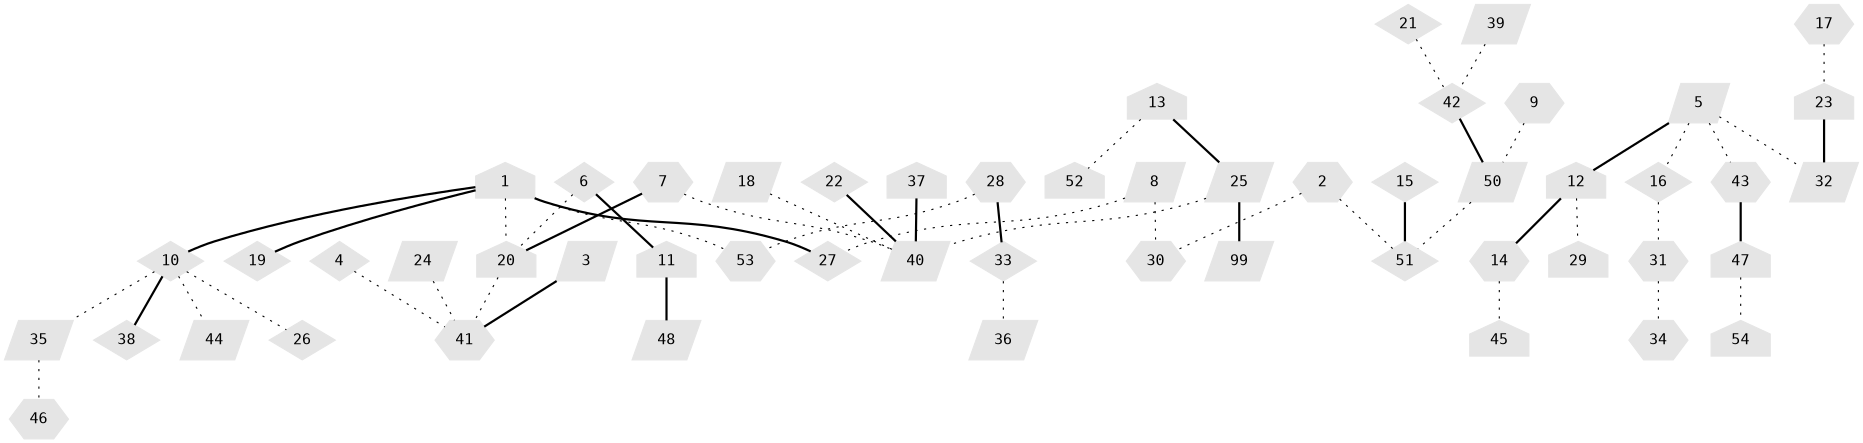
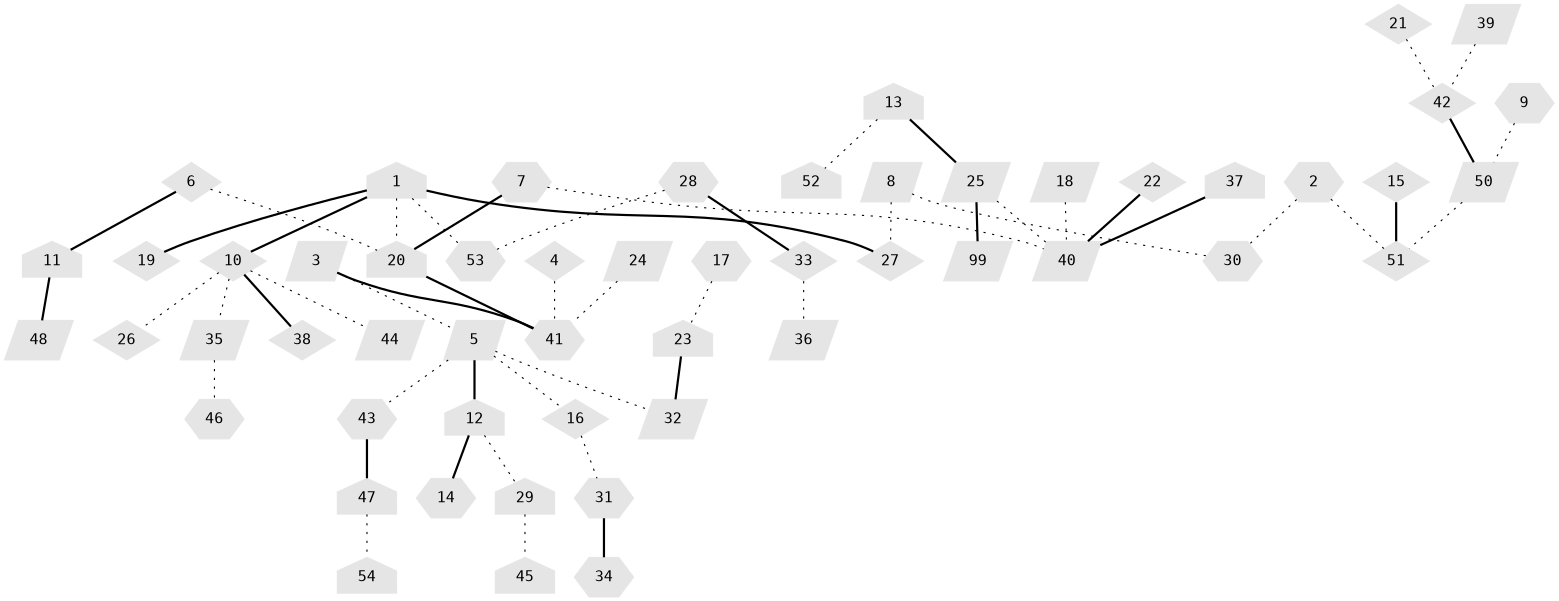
edge "20" -- "41": style dotted -> bold
edge "3" -- "5": added
edge "14" -- "45": now "29" -- "45"
edge "31" -- "34": style dotted -> bold
